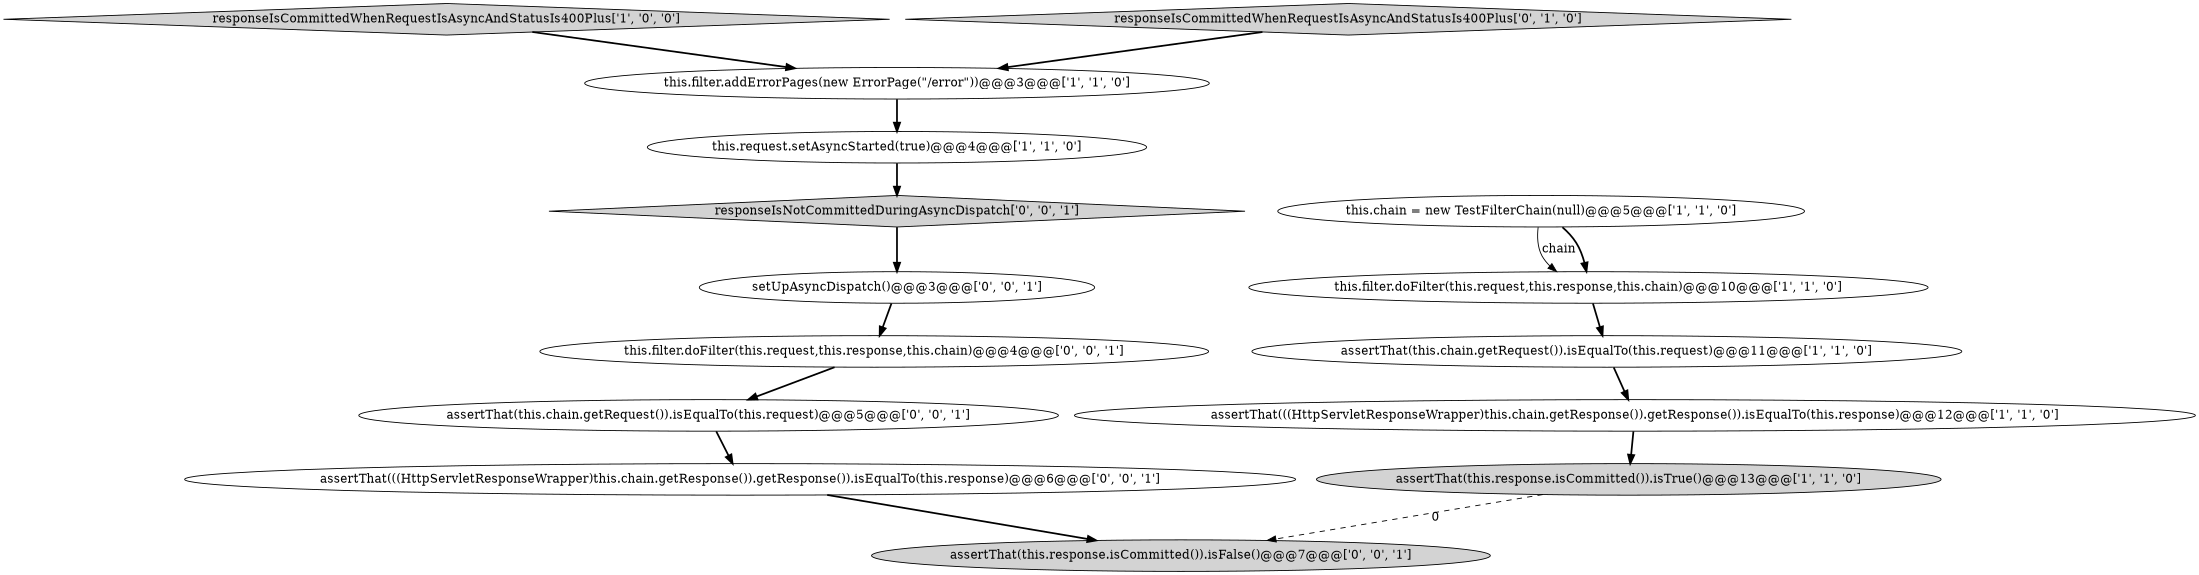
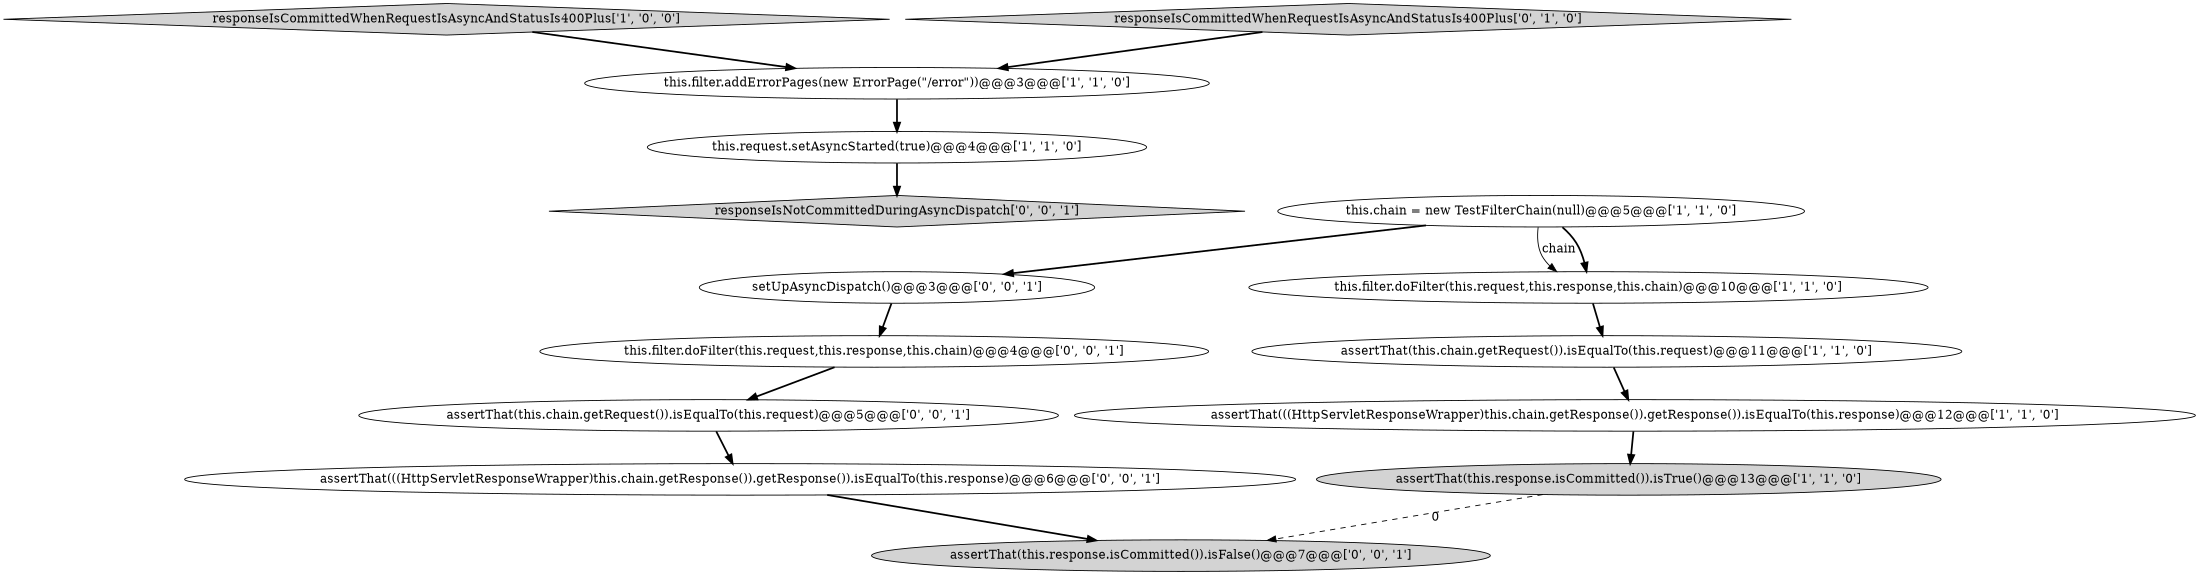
edge "responseIsNotCommittedDuringAsyncDispatch['0', '0', '1']" -> "setUpAsyncDispatch()@@@3@@@['0', '0', '1']": now "this.chain = new TestFilterChain(null)@@@5@@@['1', '1', '0']" -> "setUpAsyncDispatch()@@@3@@@['0', '0', '1']"
